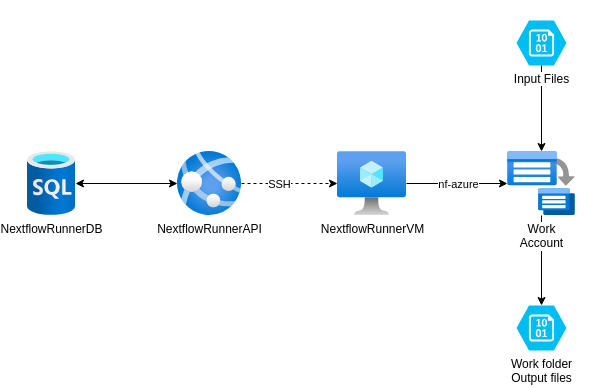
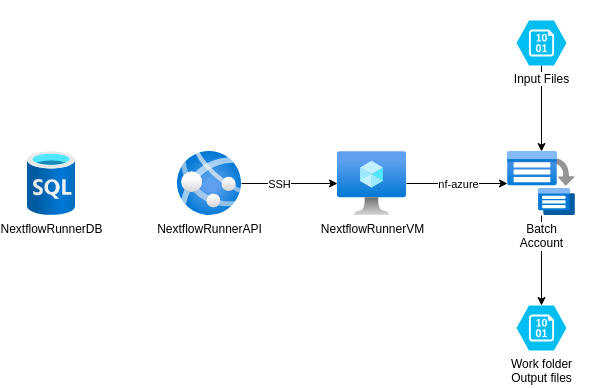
edge "NextflowRunnerDB" -- "NextflowRunnerAPI": removed
edge "NextflowRunnerAPI" -> "NextflowRunnerVM": style dashed -> solid
node "Work Account": label "Work Account" -> "Batch Account"
